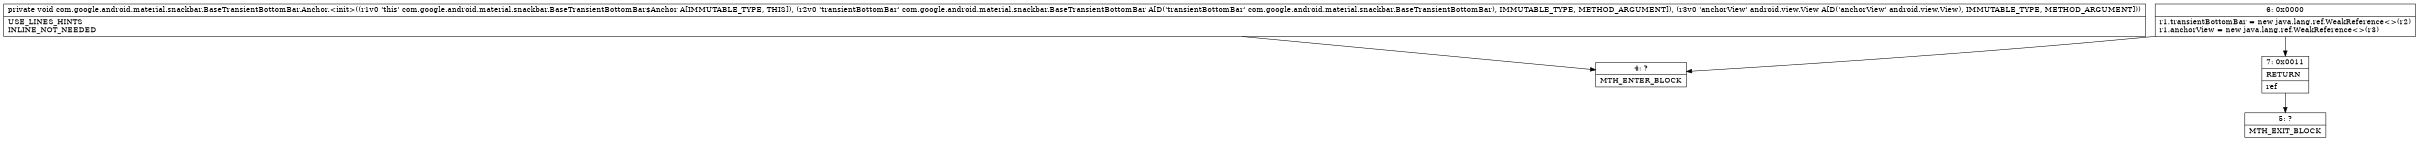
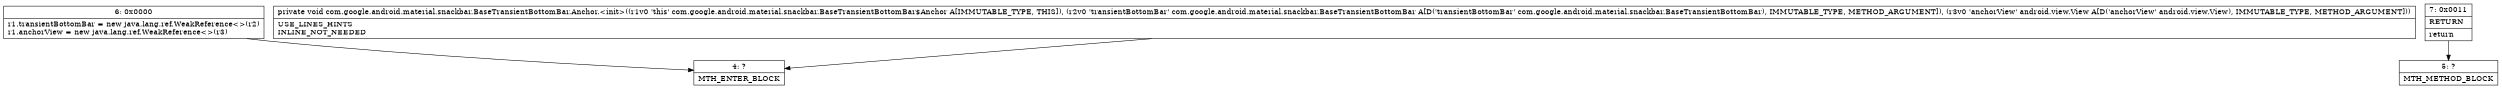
edge "6: 0x0000" -> "7: 0x0011": removed
node "7: 0x0011": text "ref" -> "return"
node "5: ?": text "MTH_EXIT_BLOCK" -> "MTH_METHOD_BLOCK"
